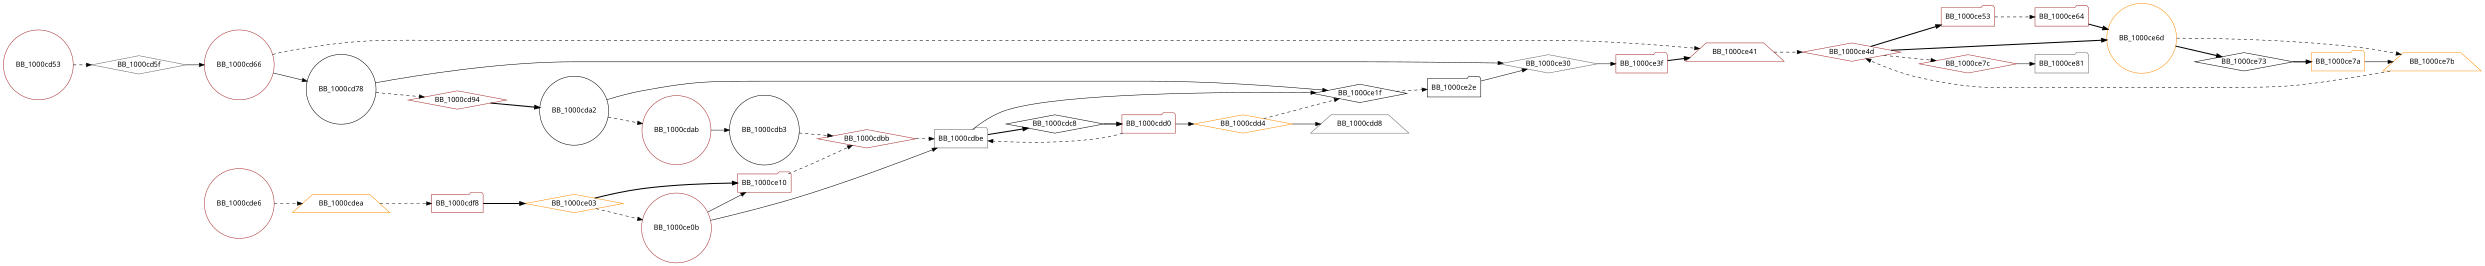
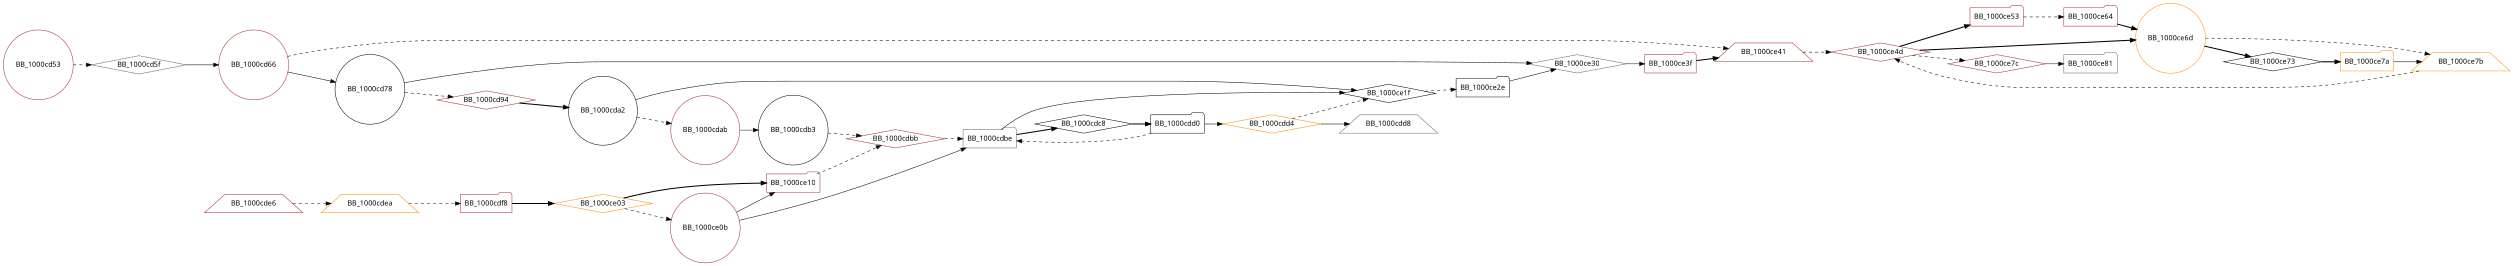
node "BB_1000cdd0": color brown -> black
node "BB_1000cde6": shape circle -> trapezium
